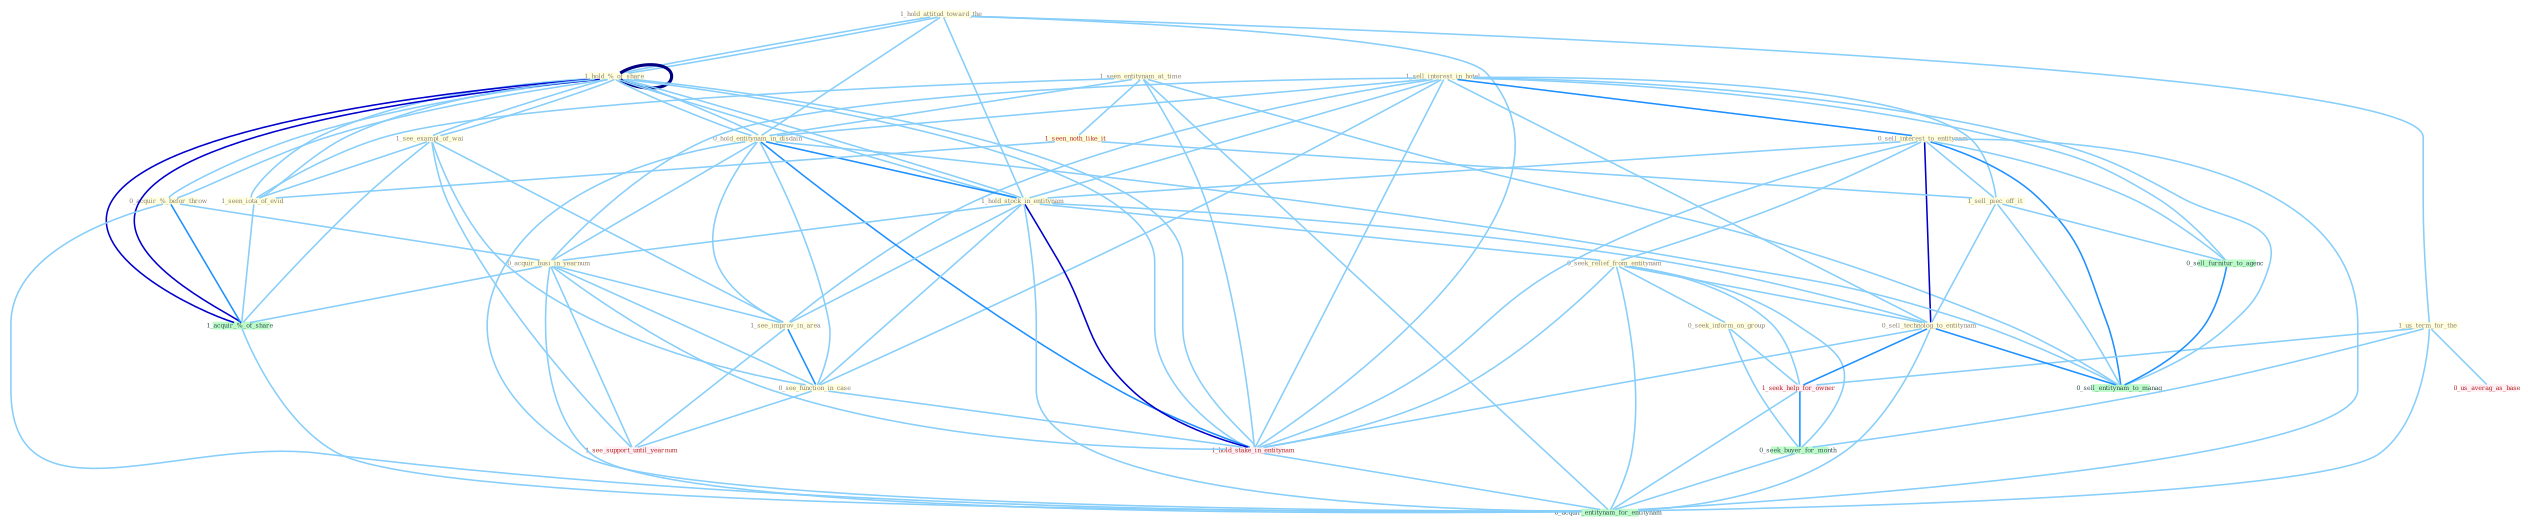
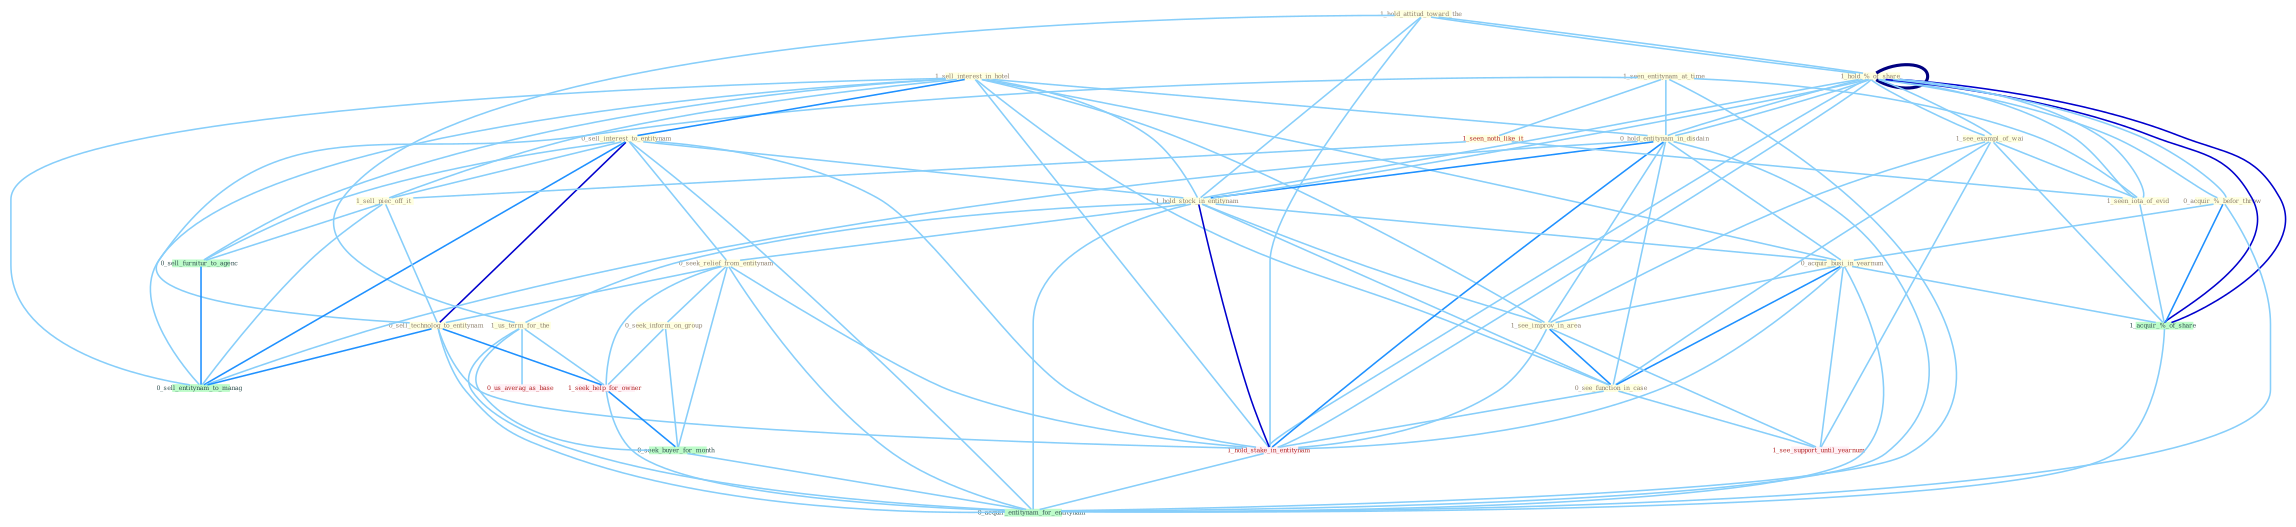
edge "1_hold_attitud_toward_the" -- "0_hold_entitynam_in_disdain": removed
edge "1_hold_stock_in_entitynam" -- "0_sell_technolog_to_entitynam": now "1_hold_stock_in_entitynam" -- "1_us_term_for_the"
edge "1_seen_entitynam_at_time" -- "1_hold_stake_in_entitynam": now "1_see_improv_in_area" -- "1_hold_stake_in_entitynam"
edge "0_acquir_busi_in_yearnum" -- "0_see_function_in_case": color #87cefa -> #1e90ff
